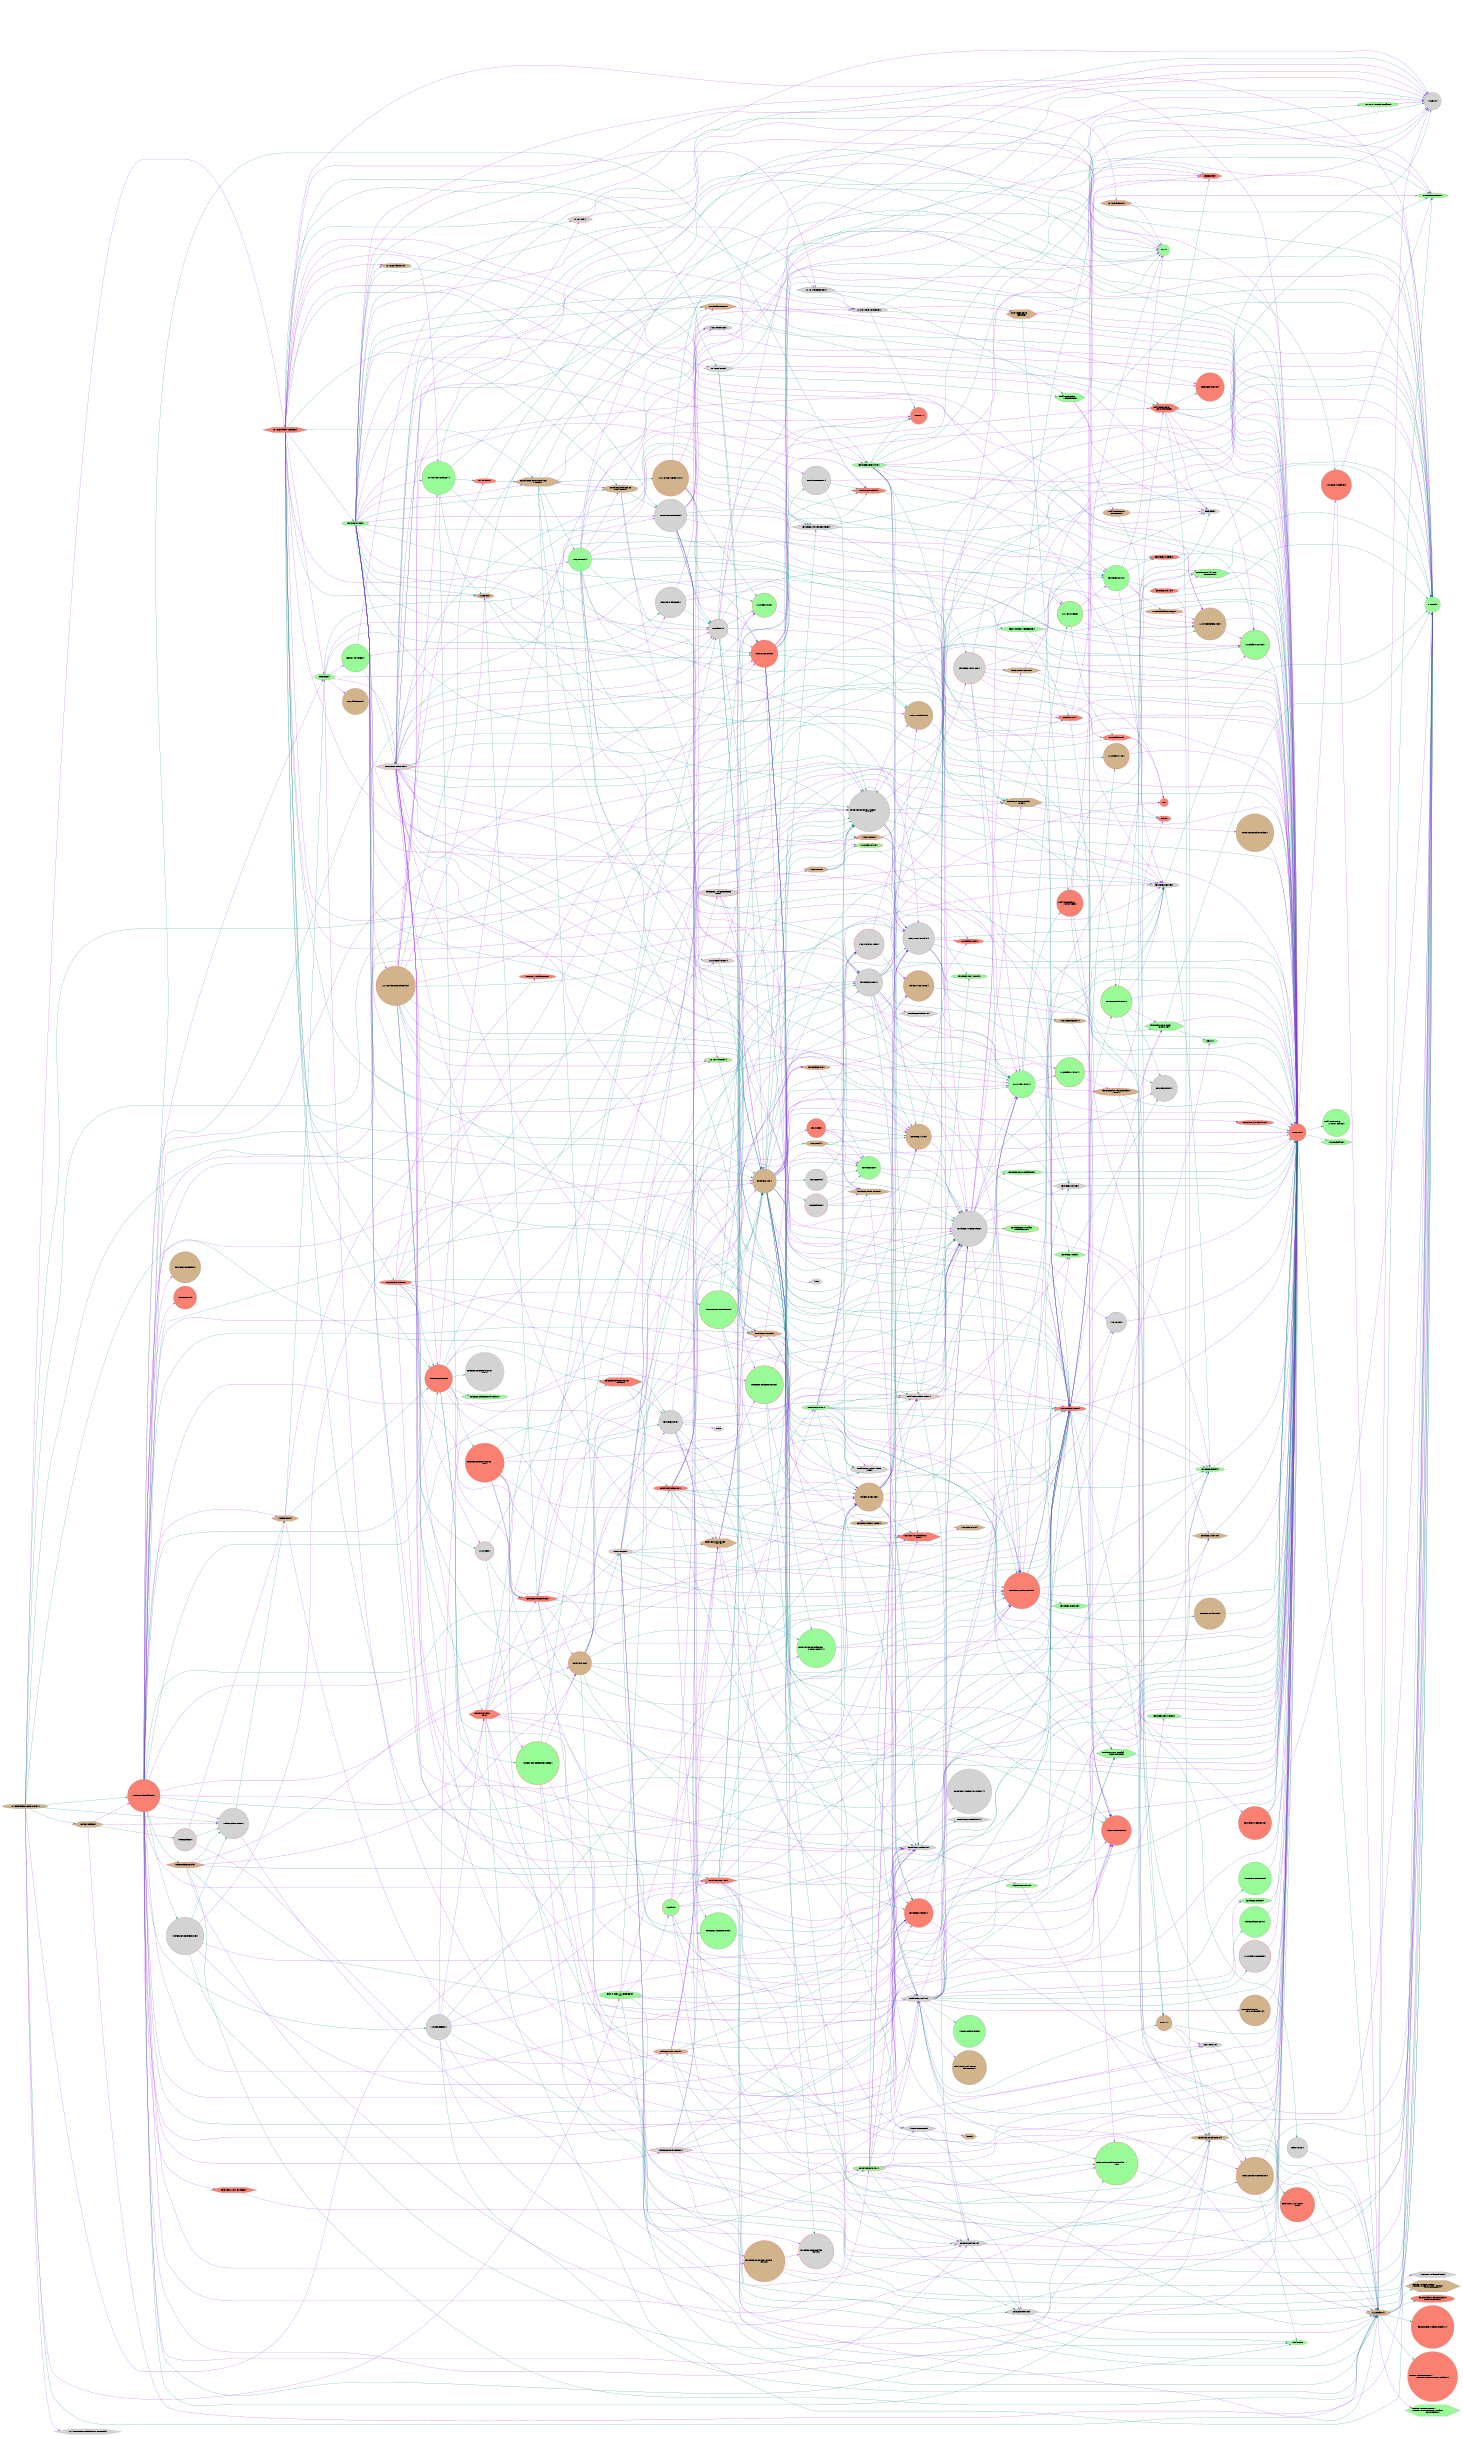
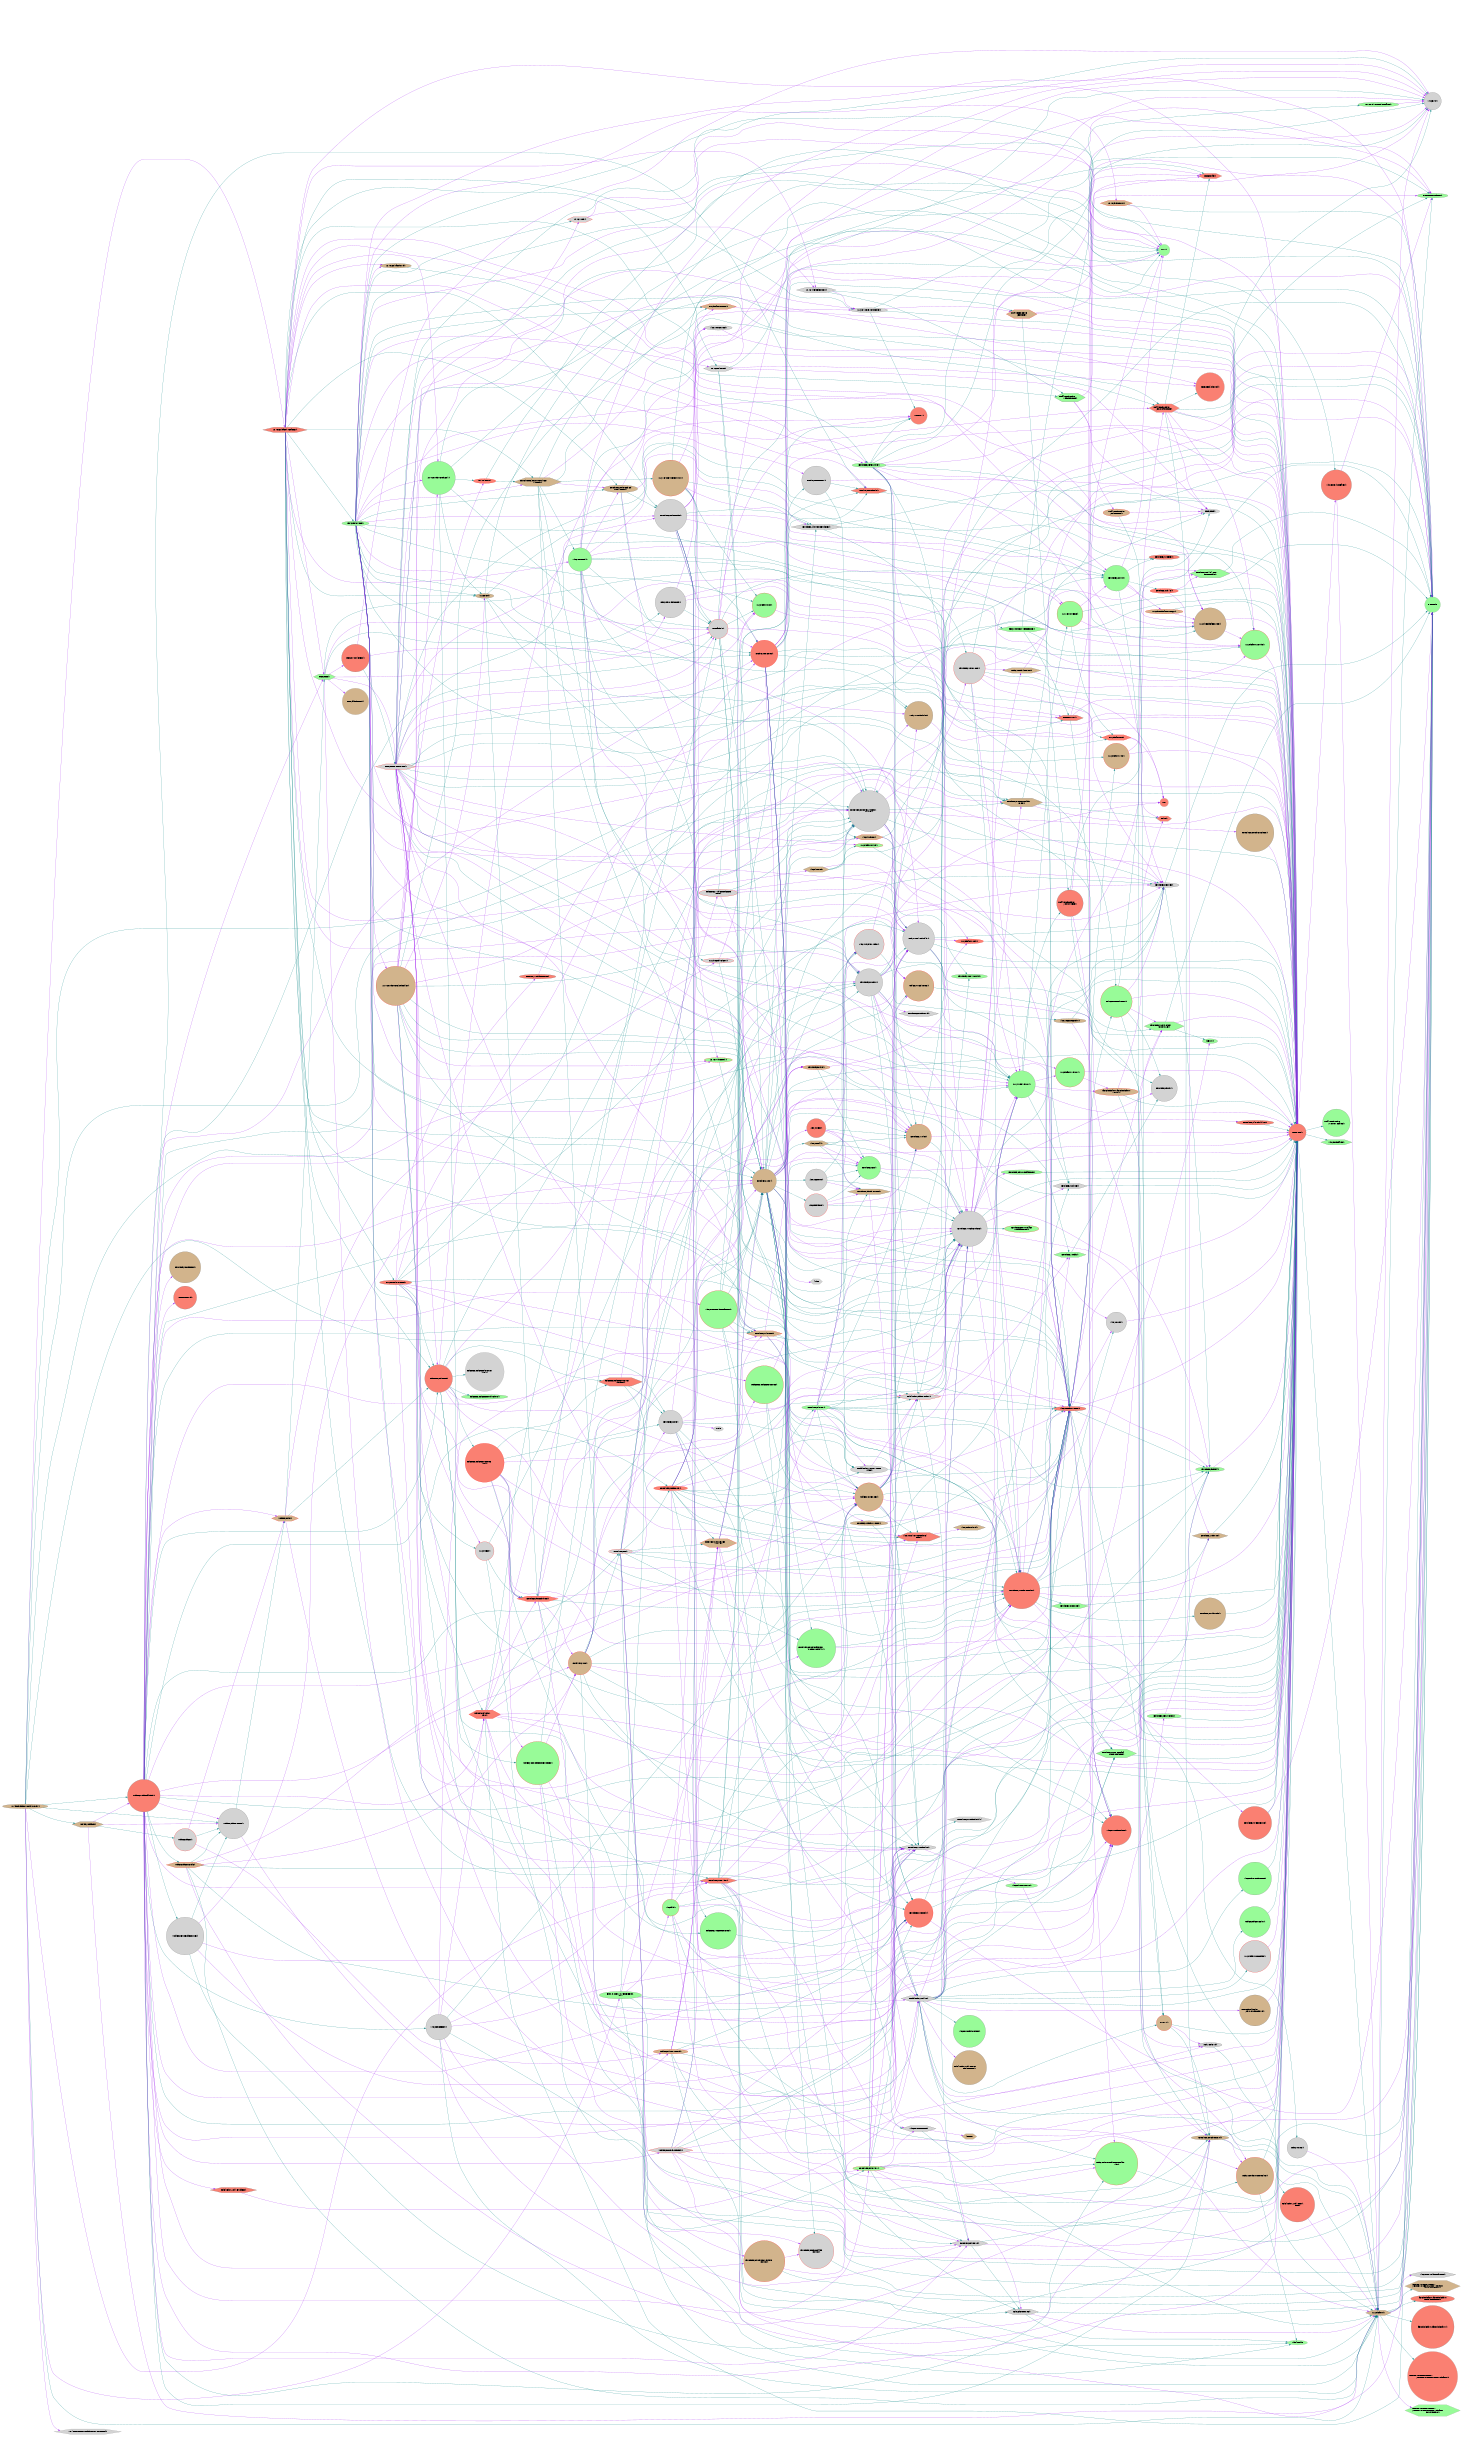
edge "Containers/LockFreeList.h" -> "Misc/NoopCounter.h": removed
node "Stats/DynamicStats.h": fillcolor palegreen -> salmon
edge "Delegates/MulticastDelegate Base.h" -> "Delegates/IDelegateInstance.h": removed
edge "Templates/Tuple.h" -> "Serialization/Structured Archive.h": removed
node "Containers/UnrealStringIncludes.h.inl": removed
node "Templates/IsSigned.h": removed
